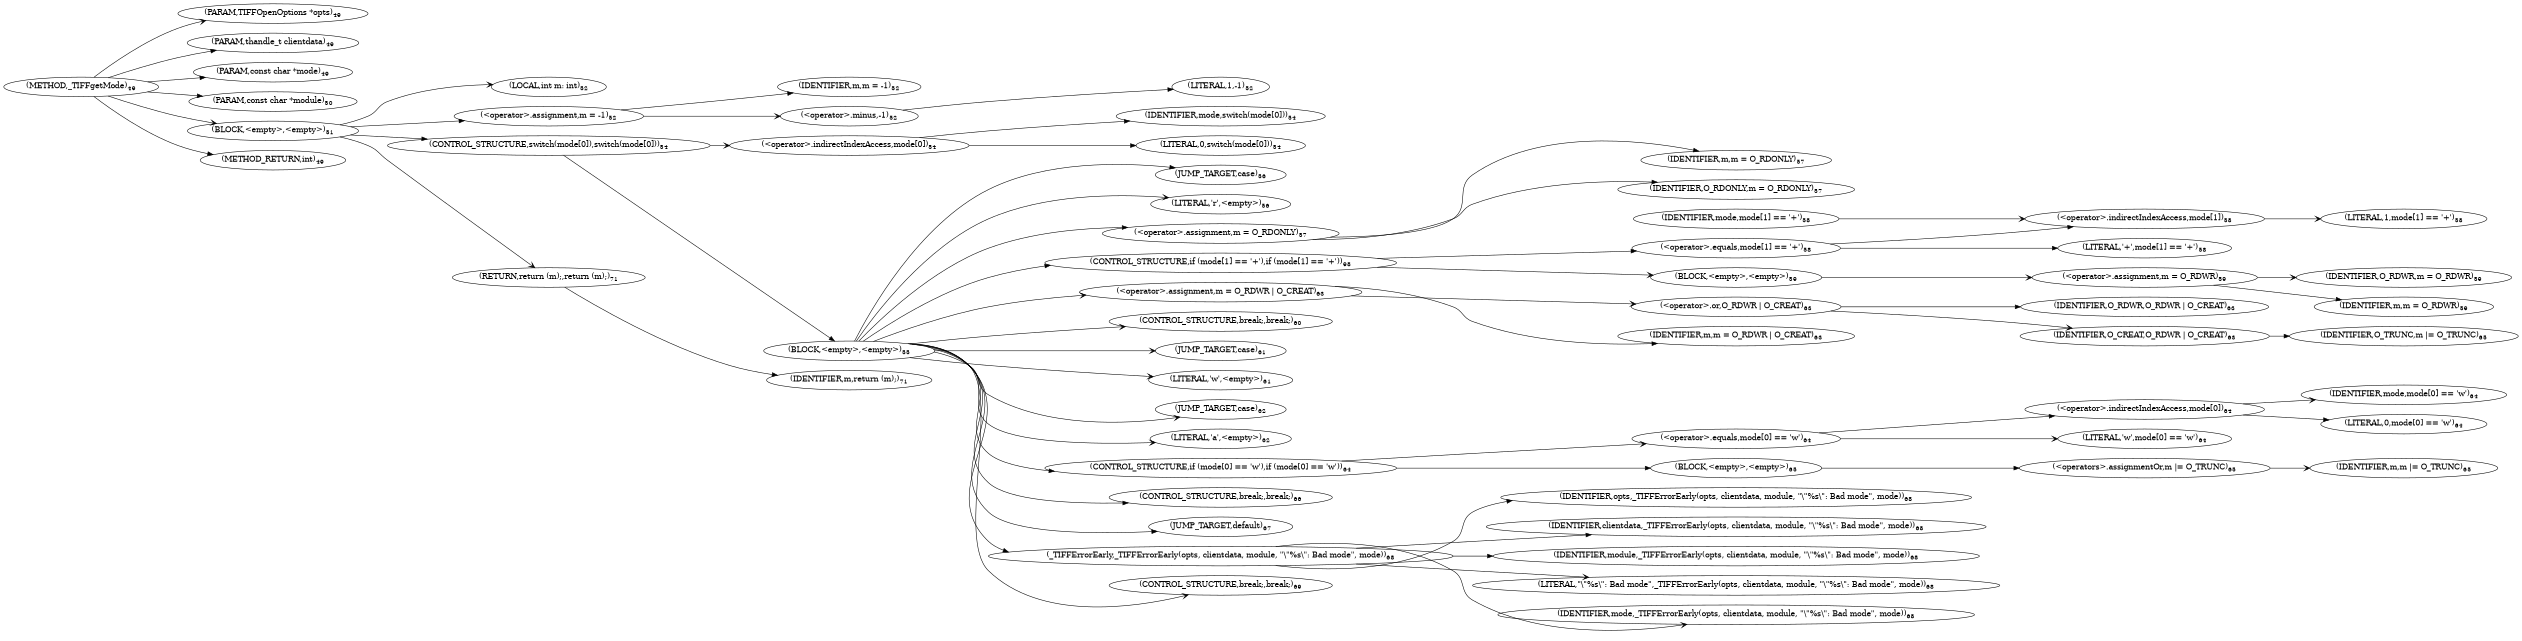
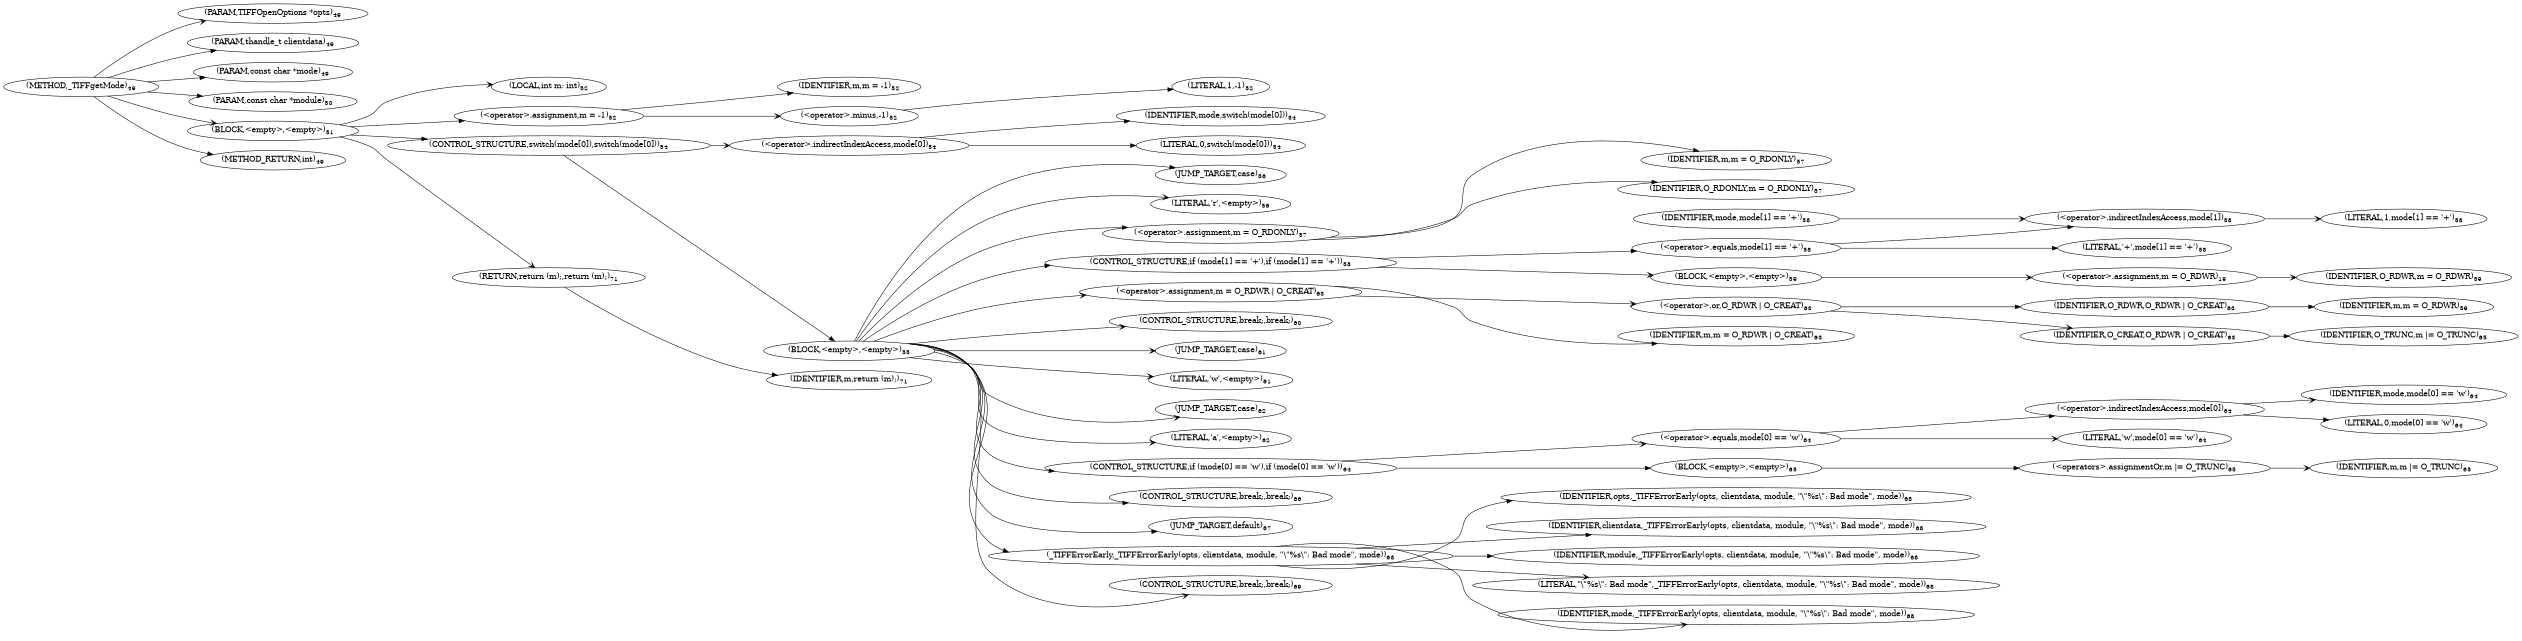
node "(CONTROL_STRUCTURE,if (mode[1] == '+'),if (mode[1] == '+'))": text "98" -> "58"
node "(<operator>.assignment,m = O_RDWR)": text "59" -> "19"
edge "(<operator>.assignment,m = O_RDWR)" -> "(IDENTIFIER,m,m = O_RDWR)": now "(IDENTIFIER,O_RDWR,O_RDWR | O_CREAT)" -> "(IDENTIFIER,m,m = O_RDWR)"
